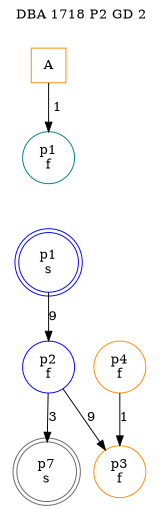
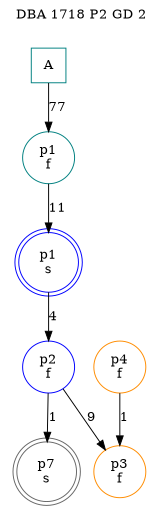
node "A": color darkorange -> teal
edge "A" -> "p1 f": label "1" -> "77"
edge "p1 f" -> "p1 s": added, label "11"
edge "p1 s" -> "p2 f": label "9" -> "4"
edge "p2 f" -> "p7 s": label "3" -> "1"
